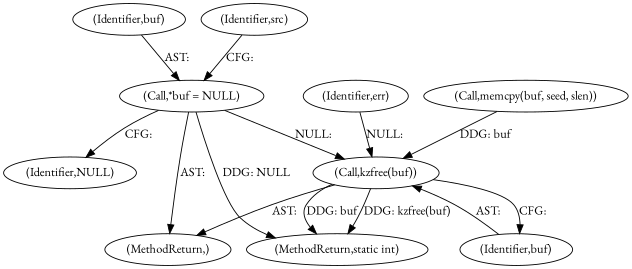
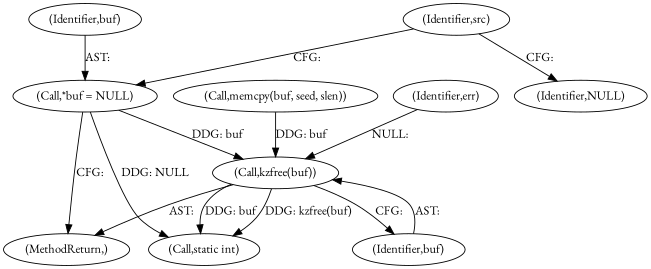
edge "(Call,*buf = NULL)" -> "(Identifier,NULL)": now "(Identifier,src)" -> "(Identifier,NULL)"
edge "(Call,*buf = NULL)" -> "(Call,kzfree(buf))": label "NULL: " -> "DDG: buf"
edge "(Call,*buf = NULL)" -> "(MethodReturn,)": label "AST: " -> "CFG: "
node "(MethodReturn,static int)": label "(MethodReturn,static int)" -> "(Call,static int)"
